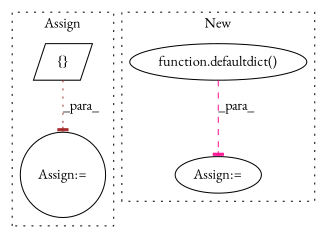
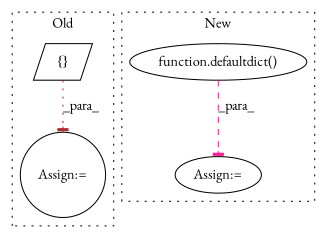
cluster "Assign": label "Assign" -> "Old"
